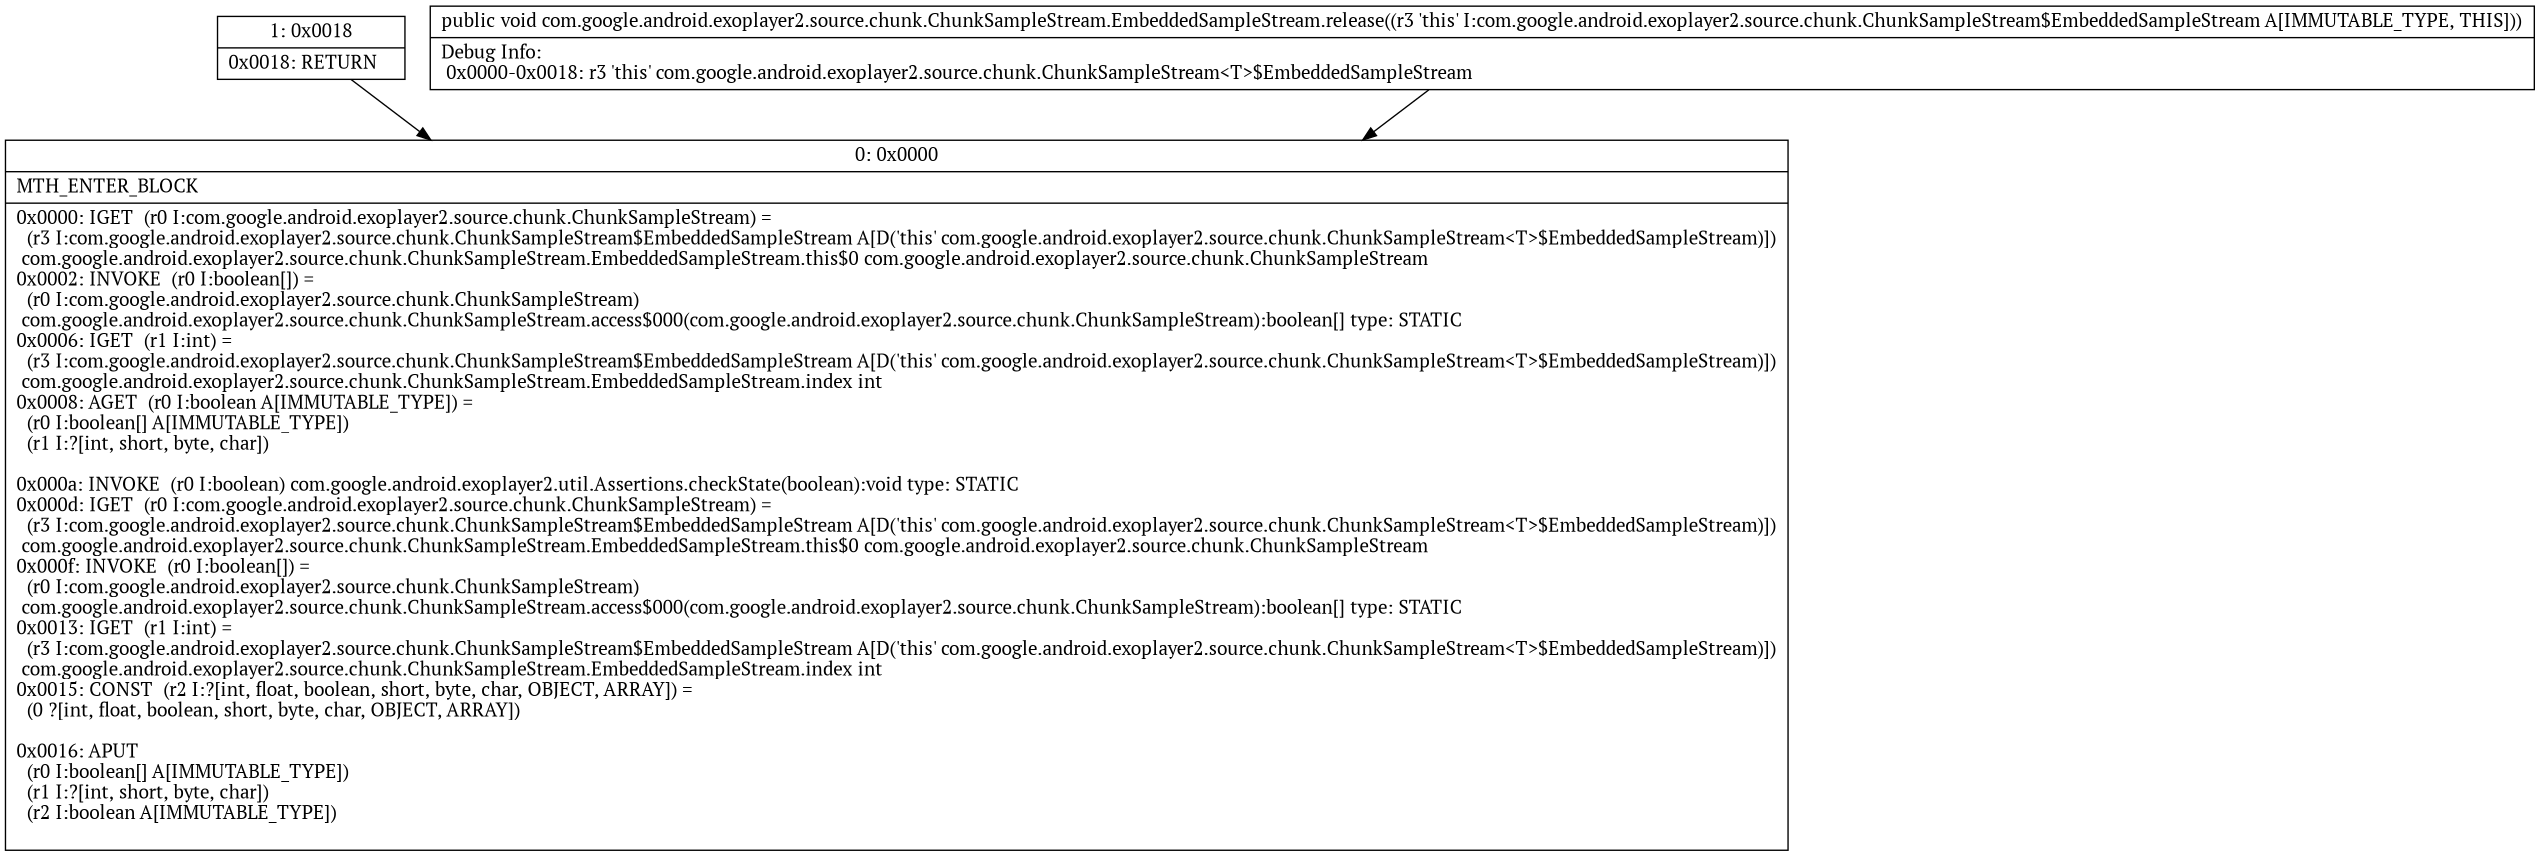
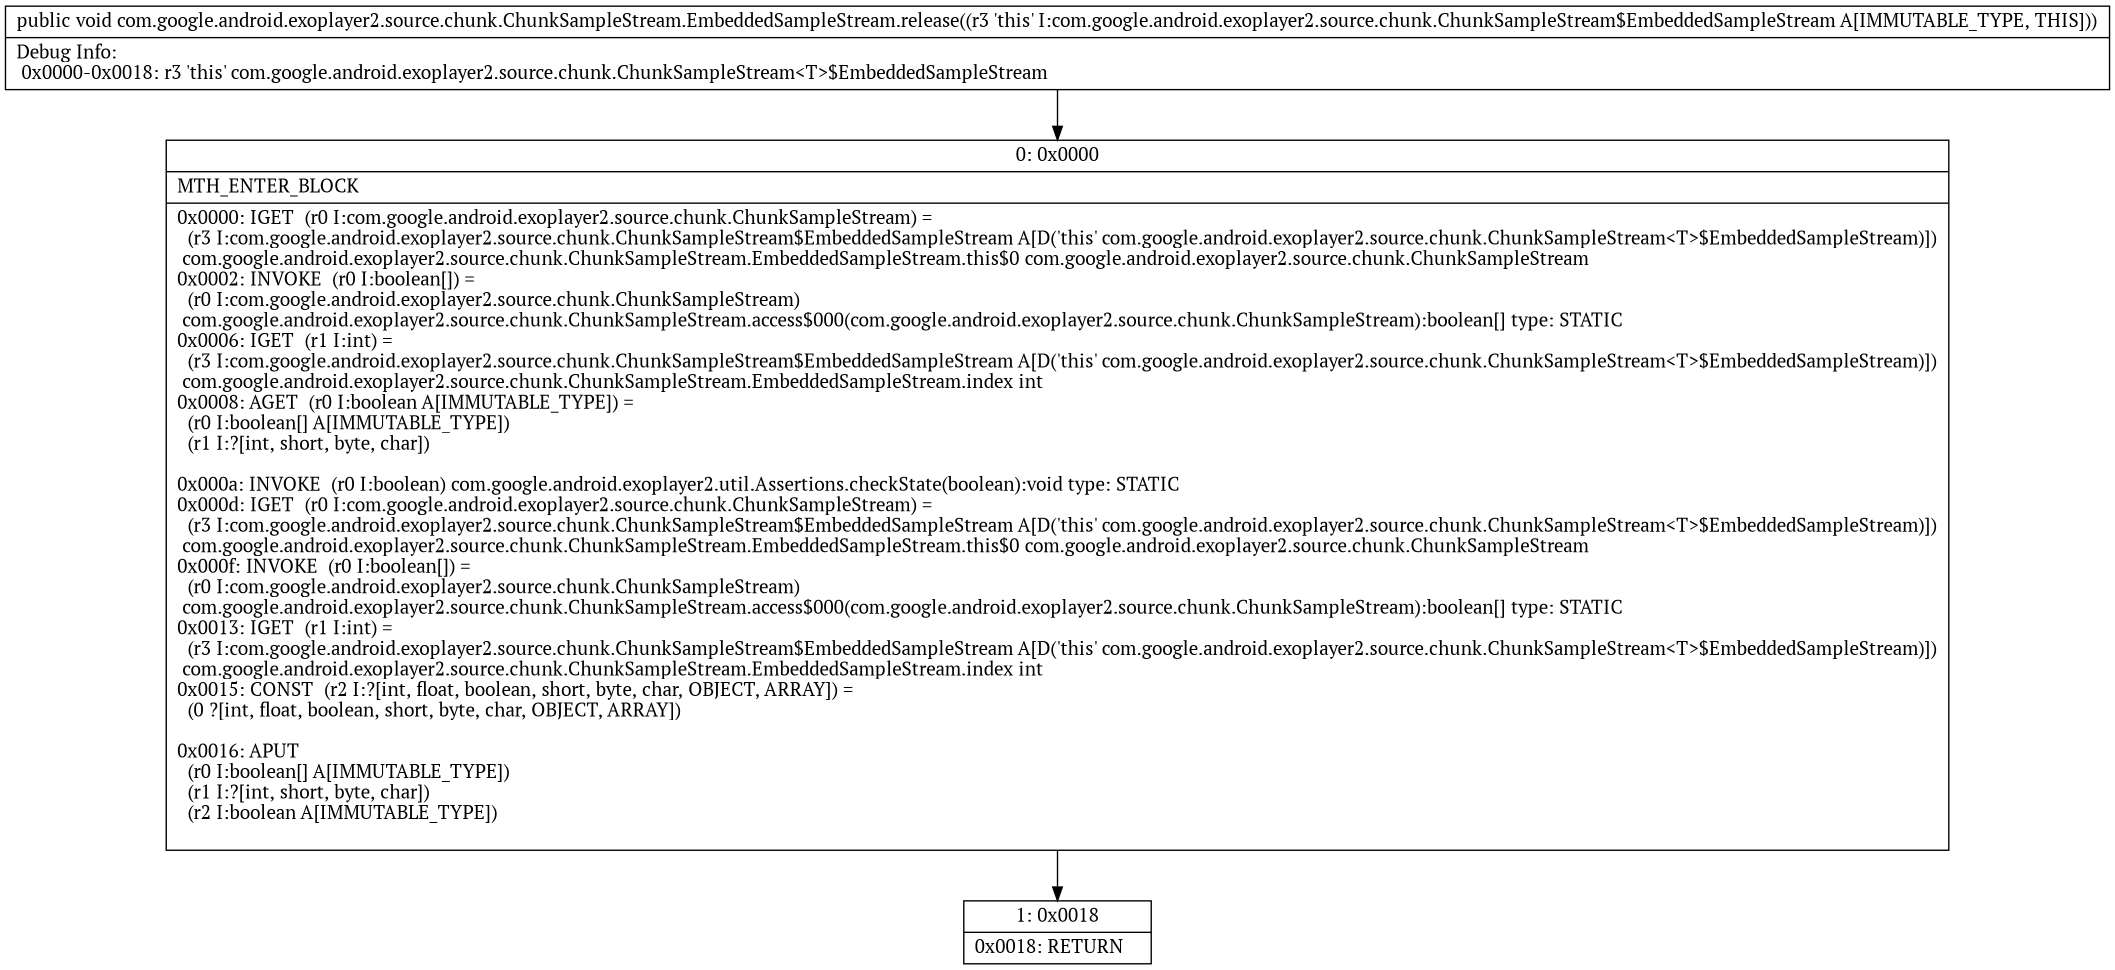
edge "1: 0x0018" -> "0: 0x0000": reversed
